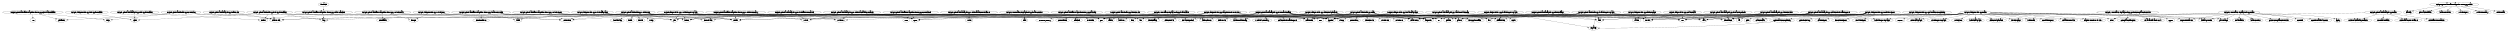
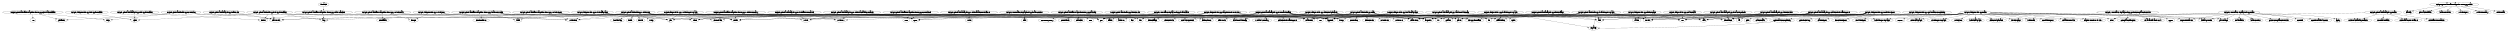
node "overrides": label "overrides" -> "next"
